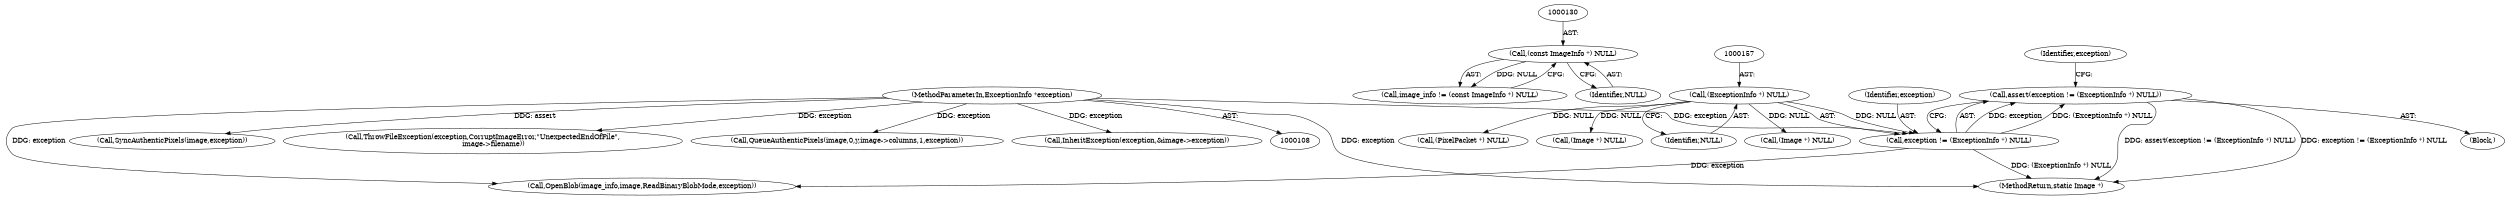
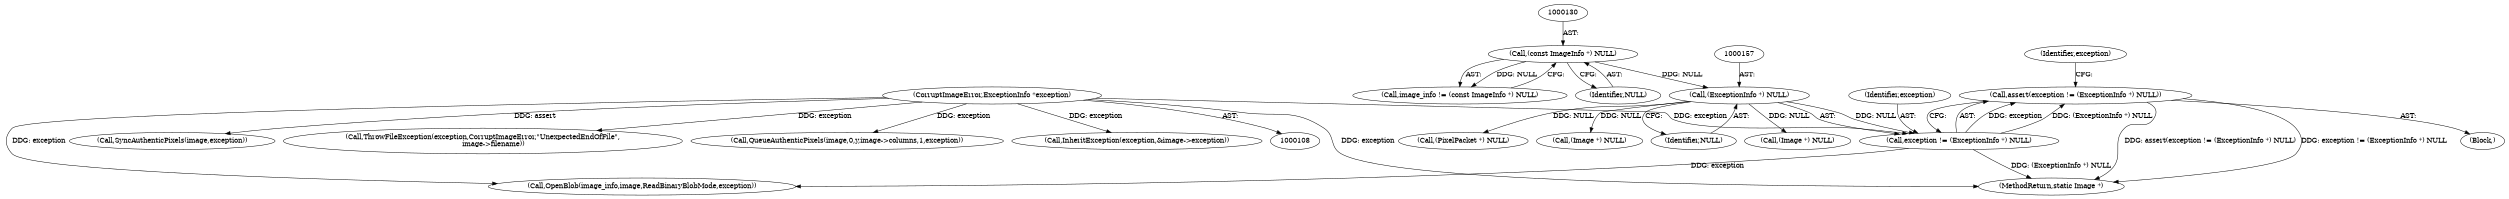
edge "(Call,(const ImageInfo *) NULL)" -> "(Call,(ExceptionInfo *) NULL)": added, label "DDG: NULL"
node "(MethodParameterIn,ExceptionInfo *exception)": label "(MethodParameterIn,ExceptionInfo *exception)" -> "(CorruptImageError,ExceptionInfo *exception)"
